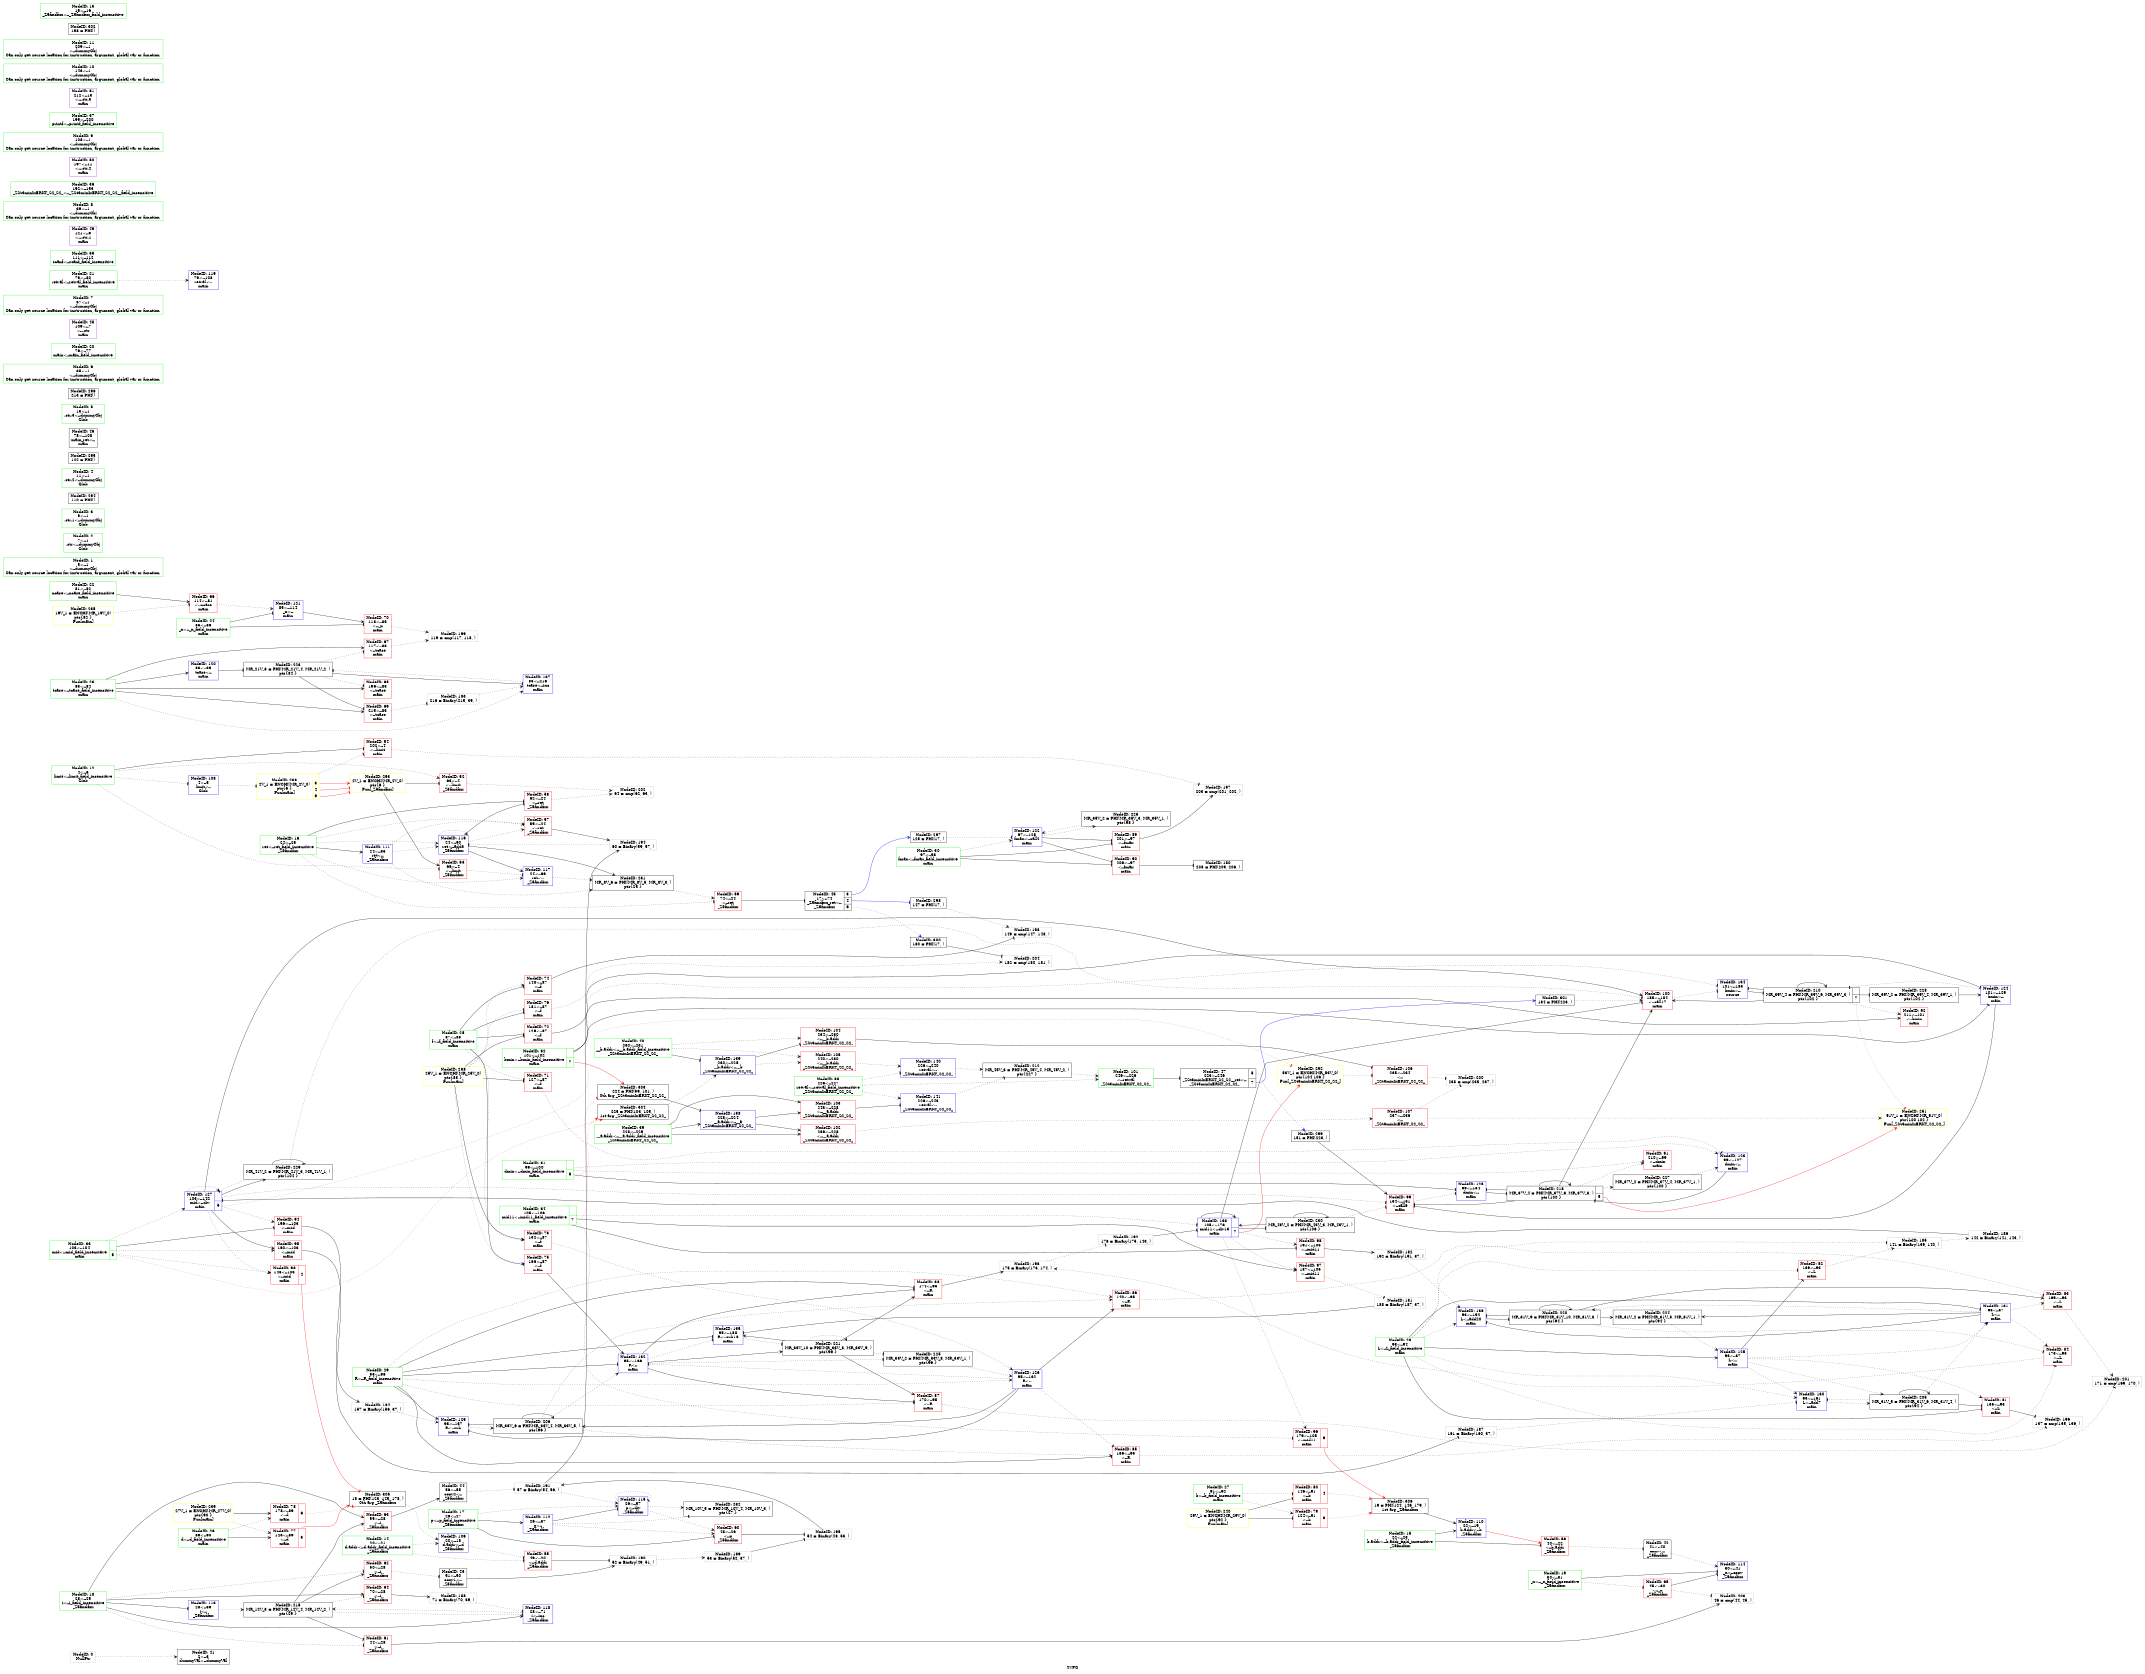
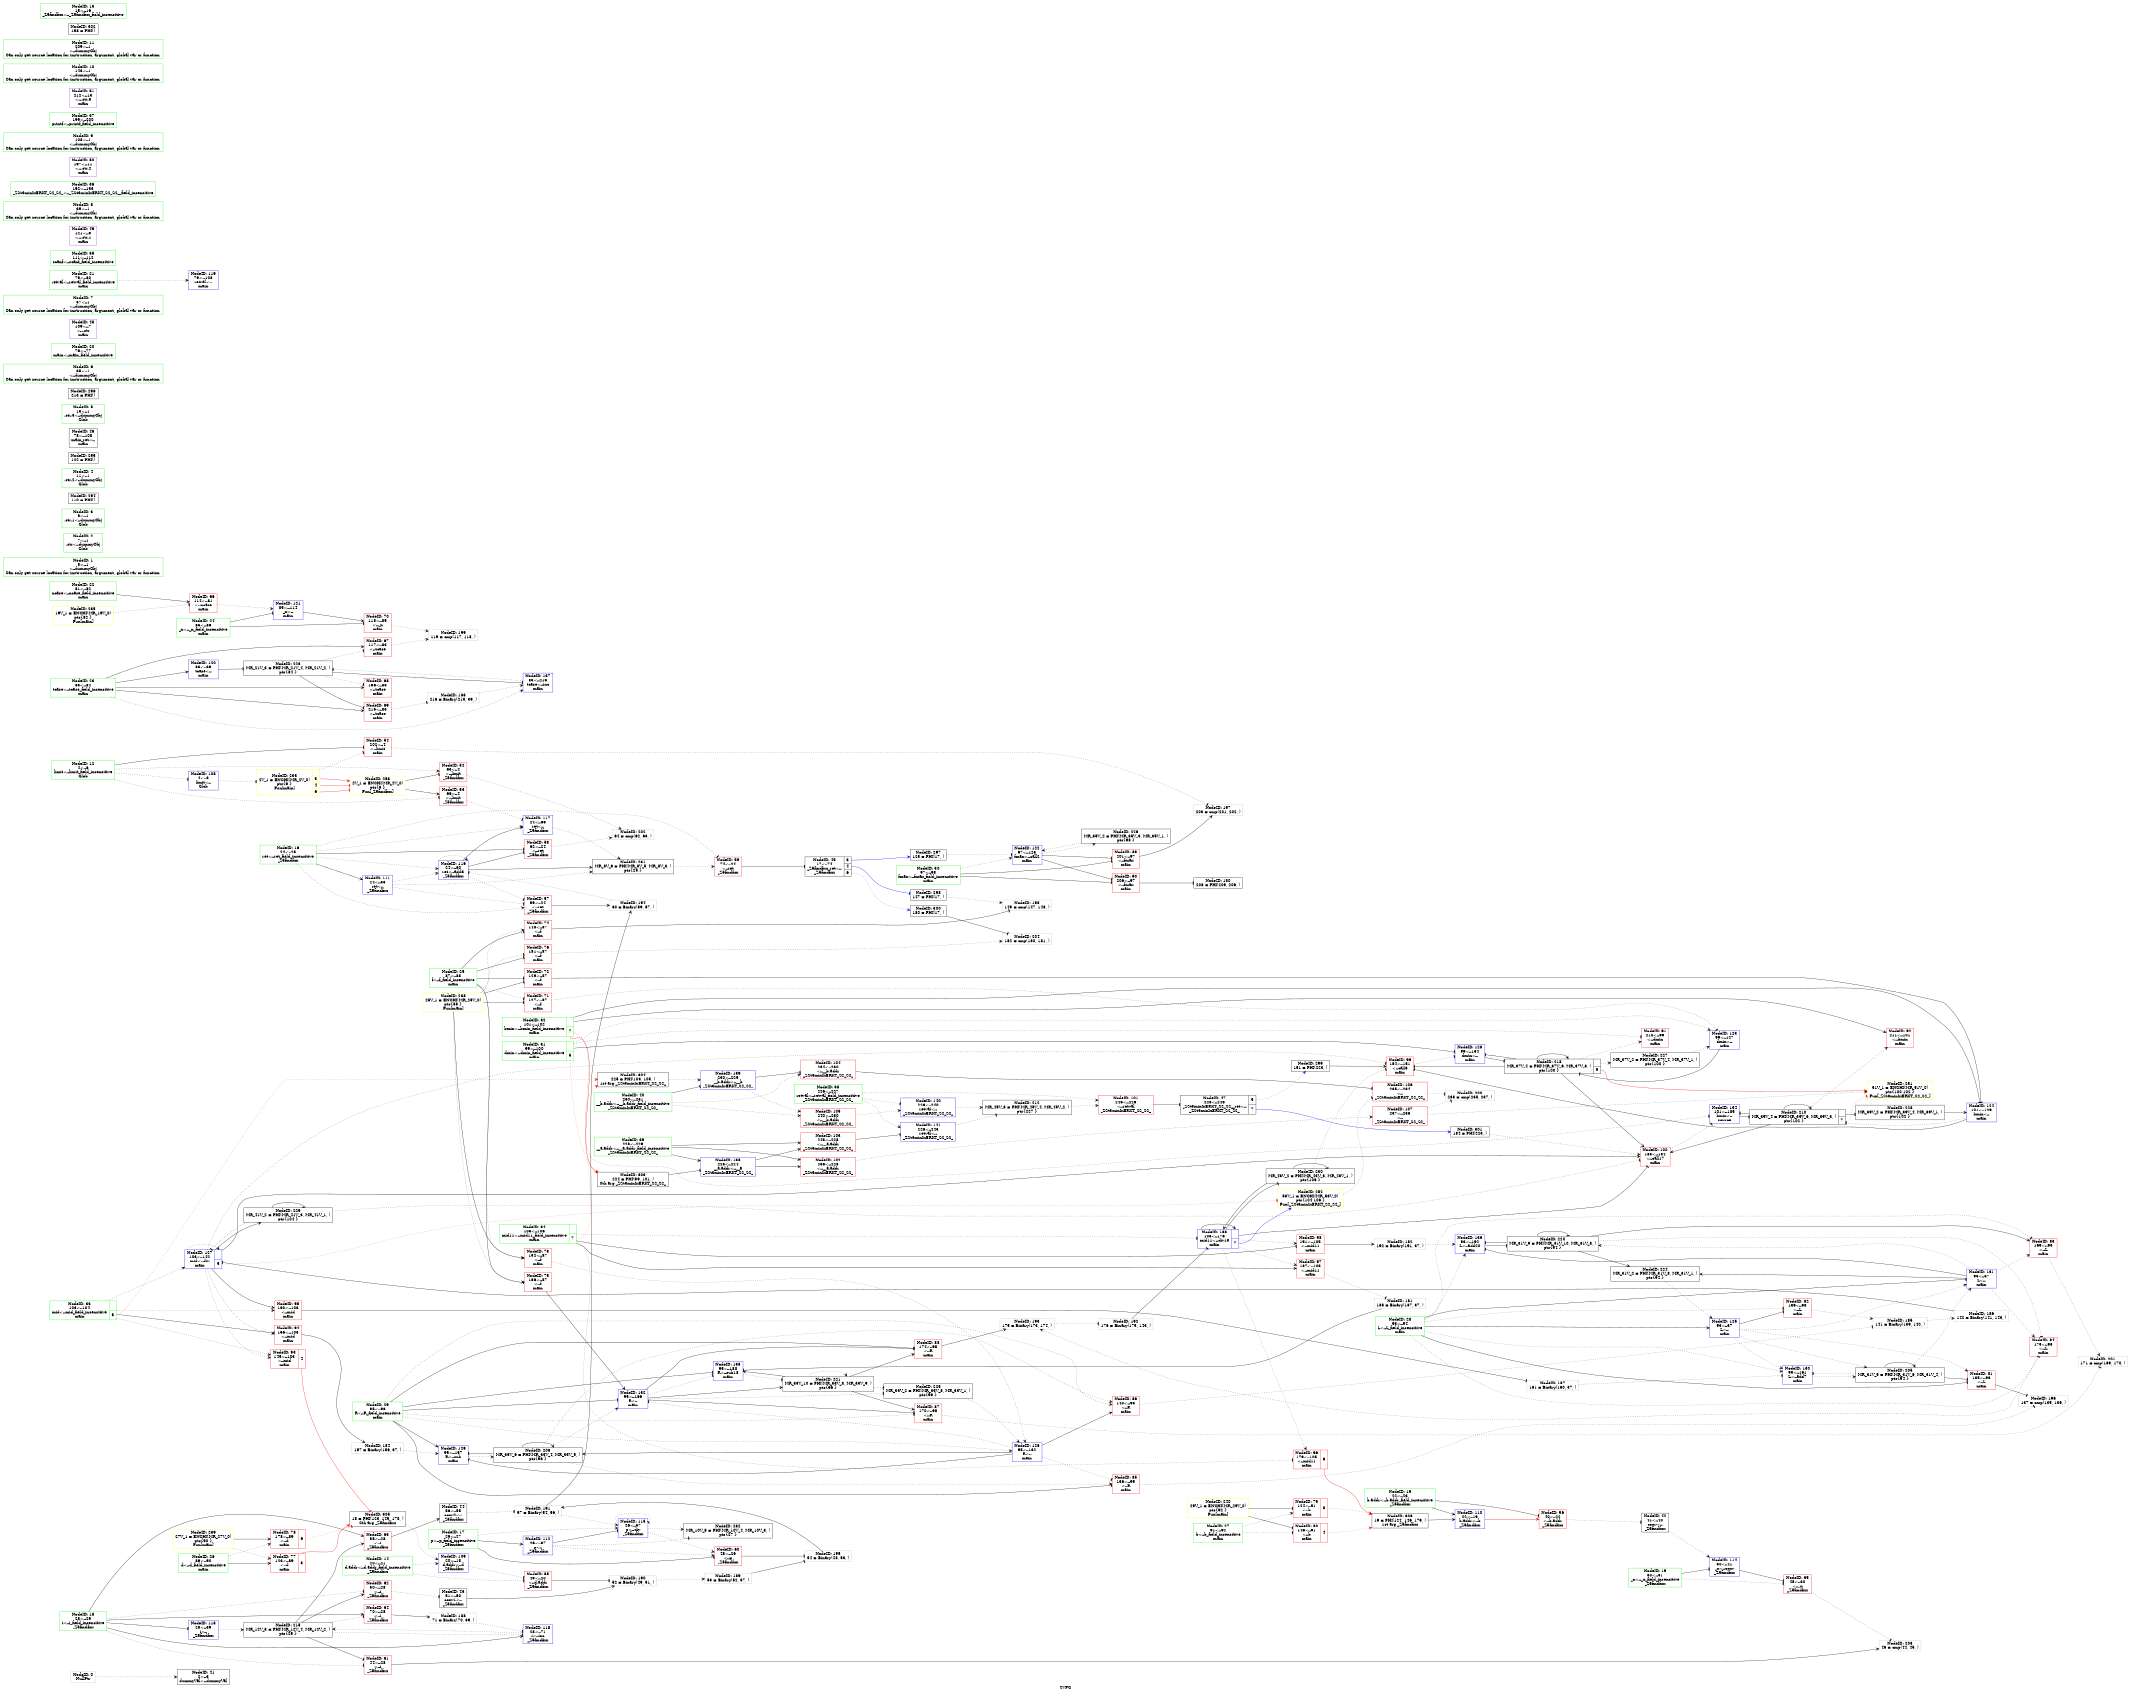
edge "NodeID: 116" -> "NodeID: 57": arrowhead vee -> tee
node "NodeID: 101": color green -> red
edge "NodeID: 133" -> "NodeID: 252": color red -> blue
edge "NodeID: 238" -> "NodeID: 75": color blue -> black
edge "NodeID: 65" -> "NodeID: 114": reversed
